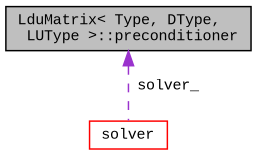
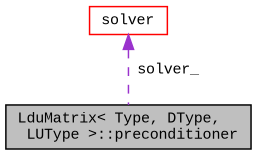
edge "solver" -> "LduMatrix< Type, DType, LUType >::preconditioner": reversed
